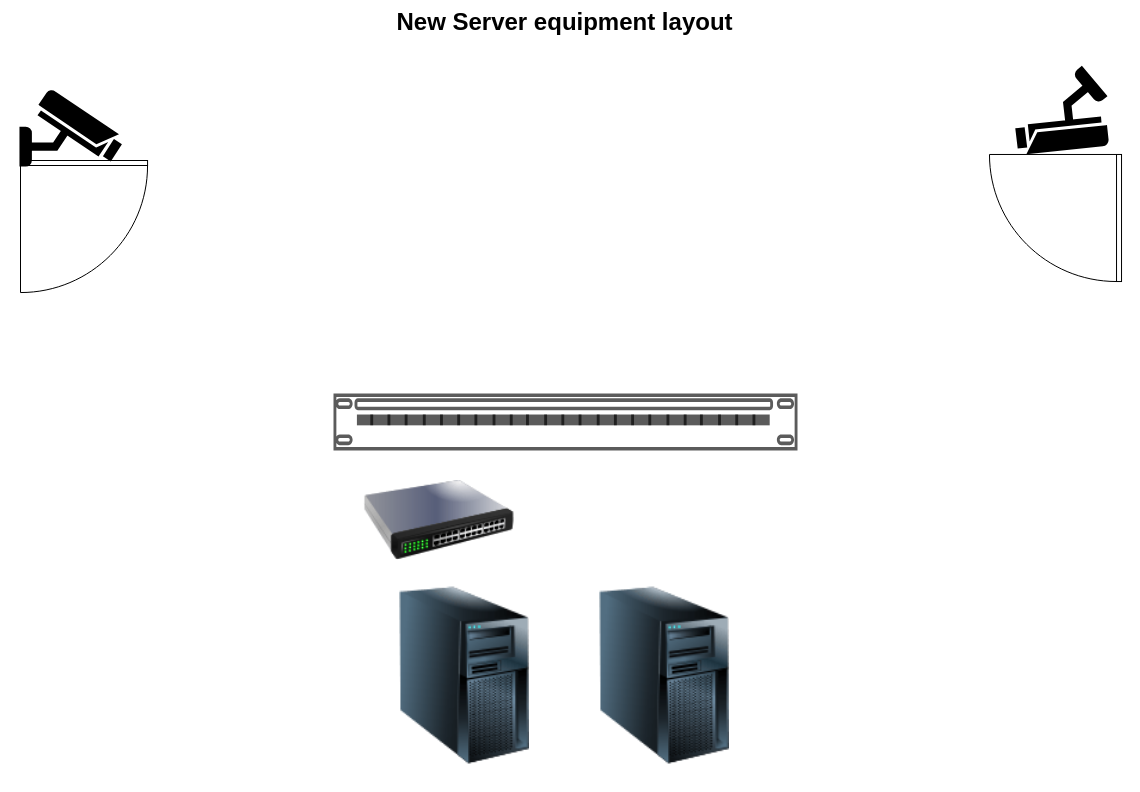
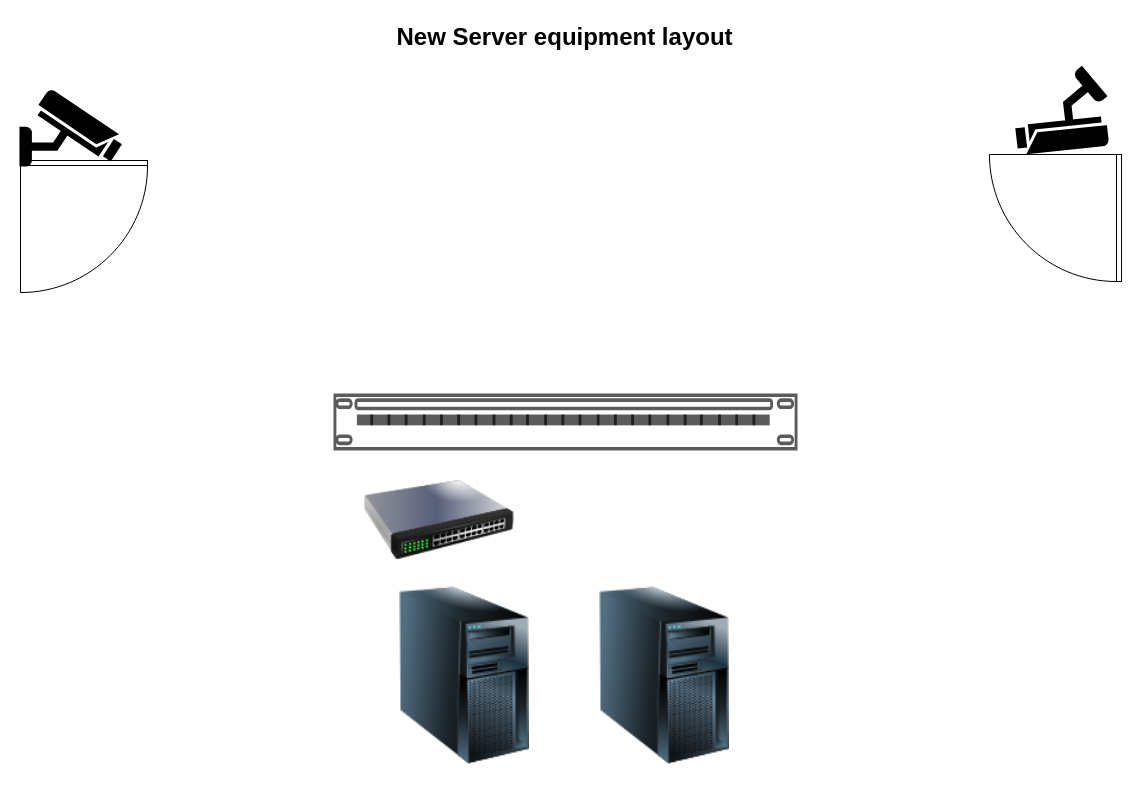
node "New Server equipment layout": moved (565, 21) -> (565, 36)
